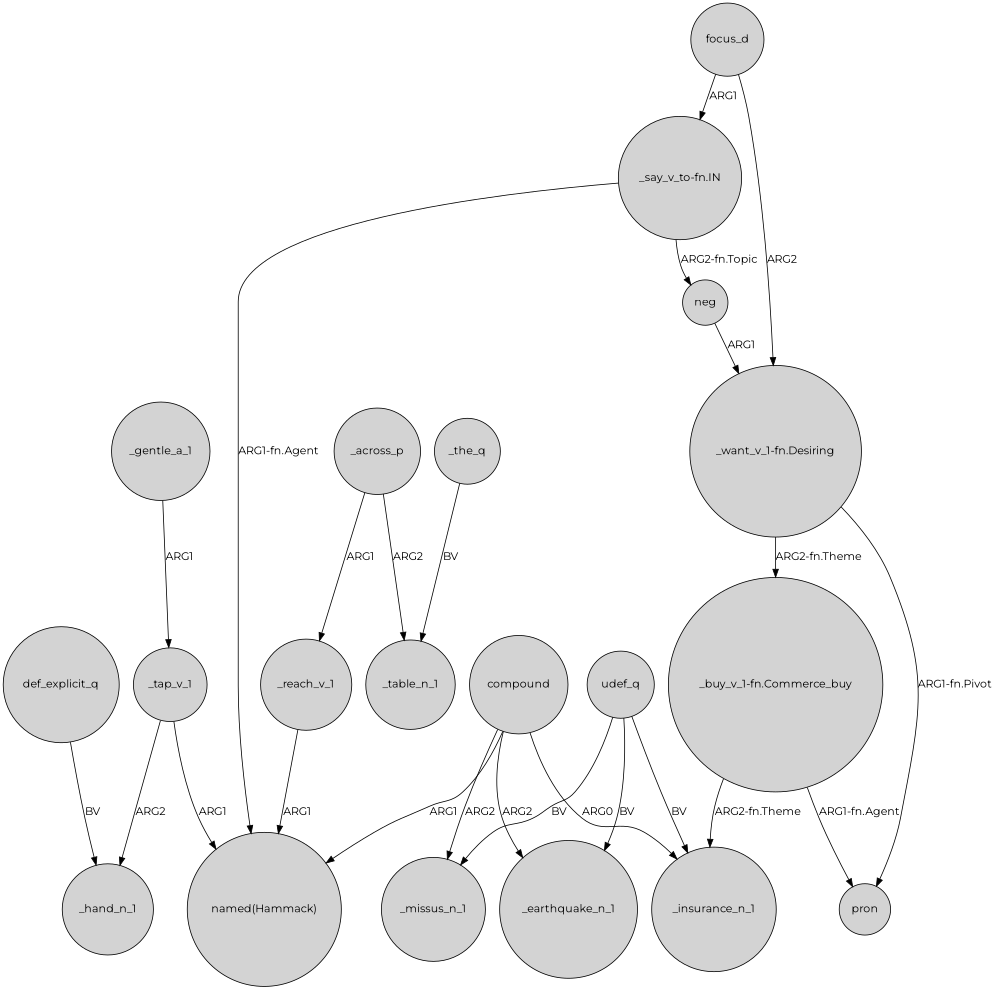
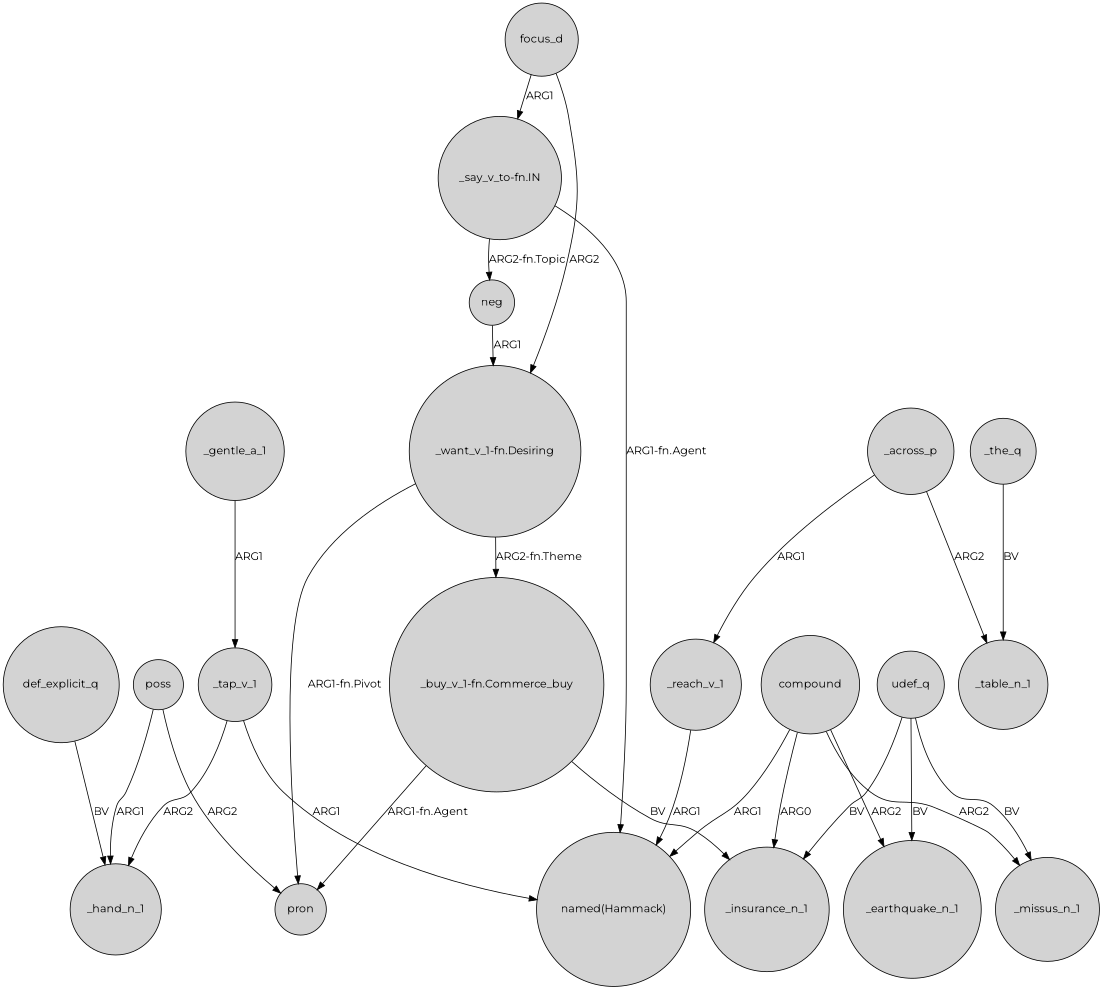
node "poss": added
edge "_buy_v_1-fn.Commerce_buy" -> "_insurance_n_1": label "ARG2-fn.Theme" -> "BV"
